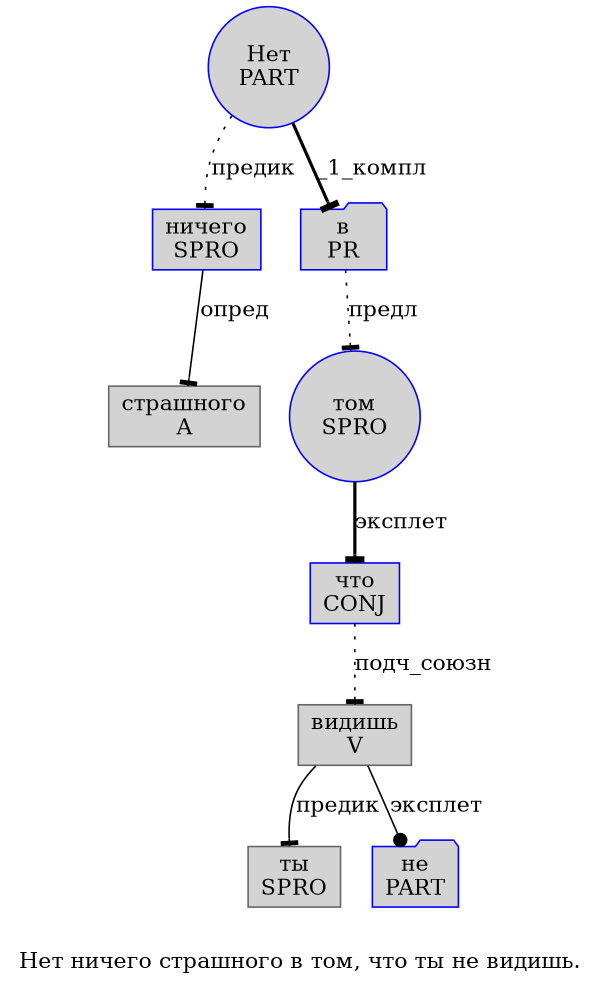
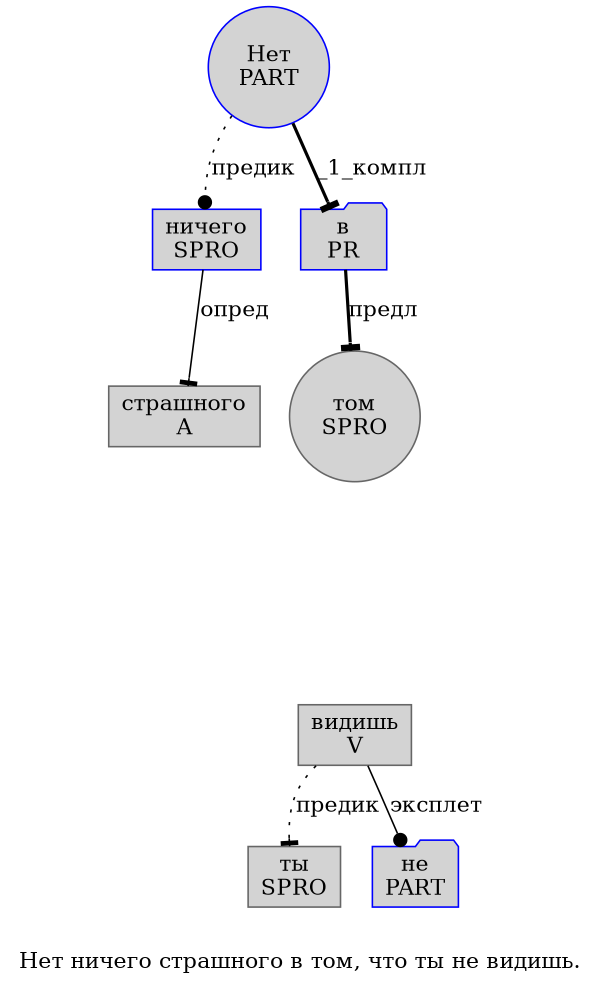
edge "Нет PART" -> "ничего SPRO": arrowhead tee -> dot
edge "в PR" -> "том SPRO": style dotted -> bold
node "том SPRO": color blue -> gray40
node "что CONJ": removed
edge "видишь V" -> "ты SPRO": style solid -> dotted
